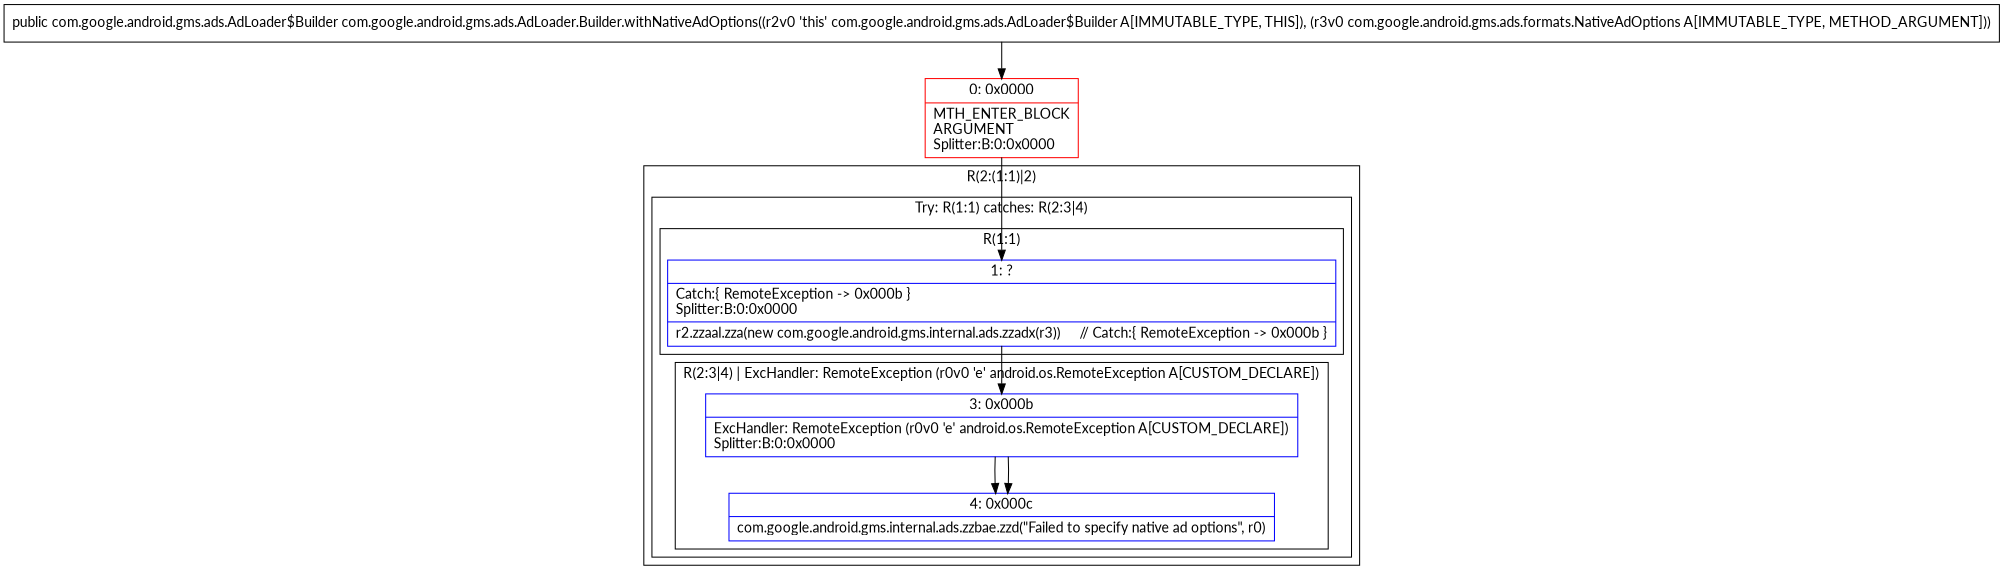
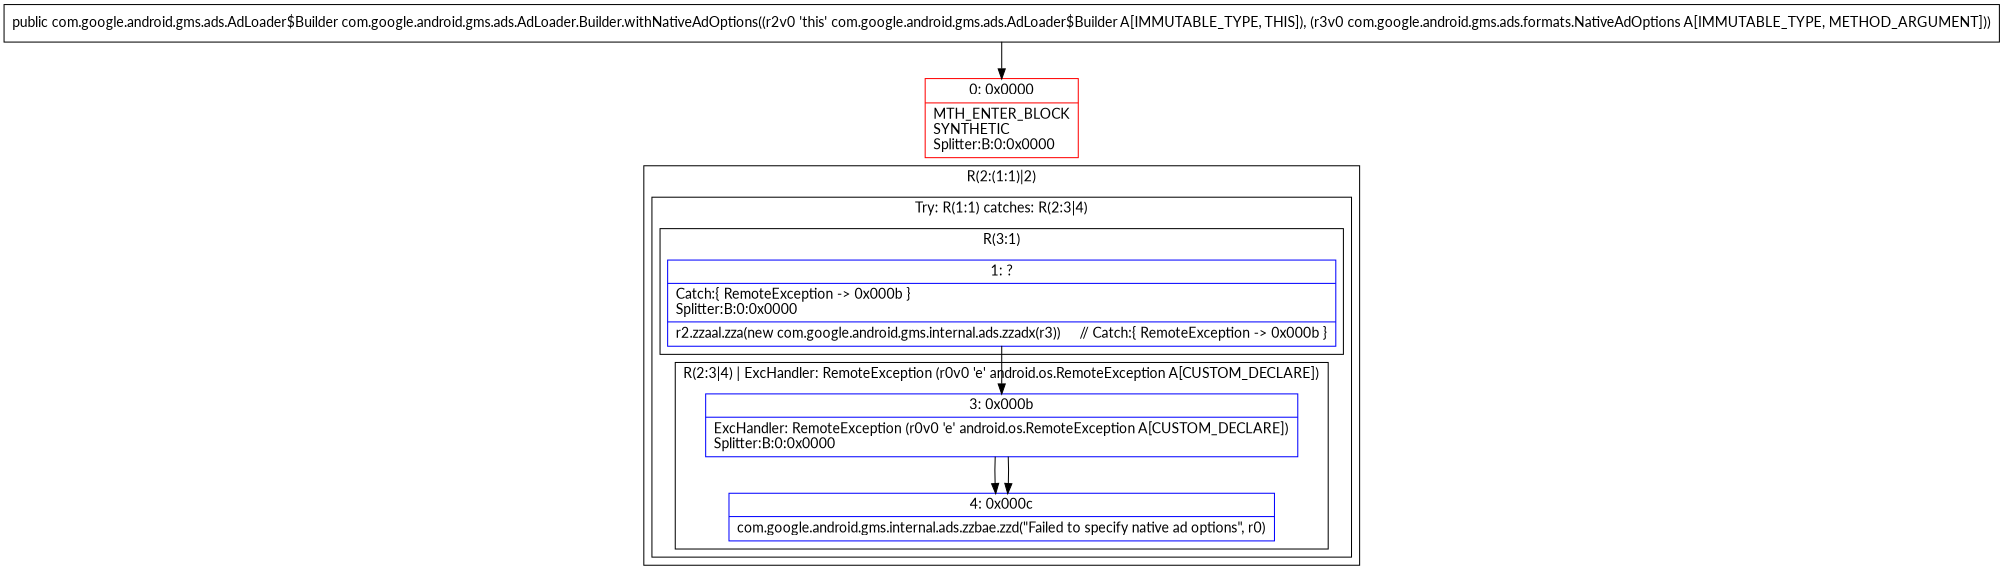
node "0: 0x0000": text "ARGUMENT" -> "SYNTHETIC"
edge "0: 0x0000" -> "1: ?": removed
cluster "R(1:1)": label "R(1:1)" -> "R(3:1)"
